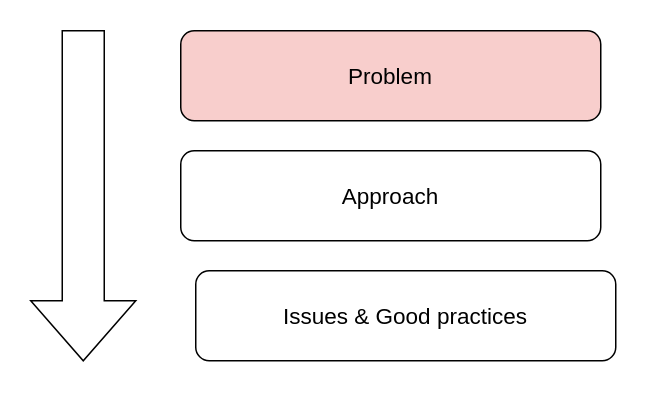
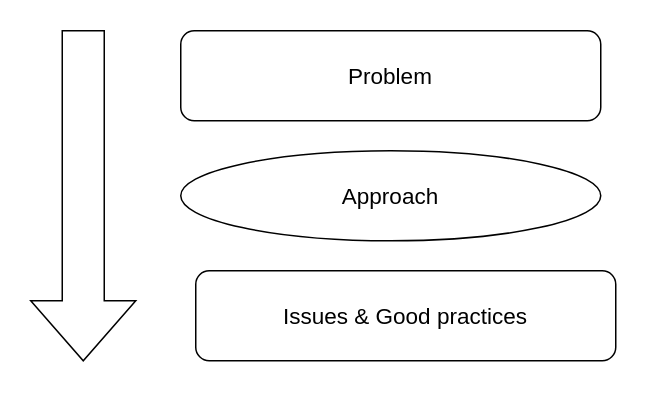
node "Problem": fillcolor #f8cecc -> #ffffff
node "Approach": shape rounded rectangle -> ellipse
